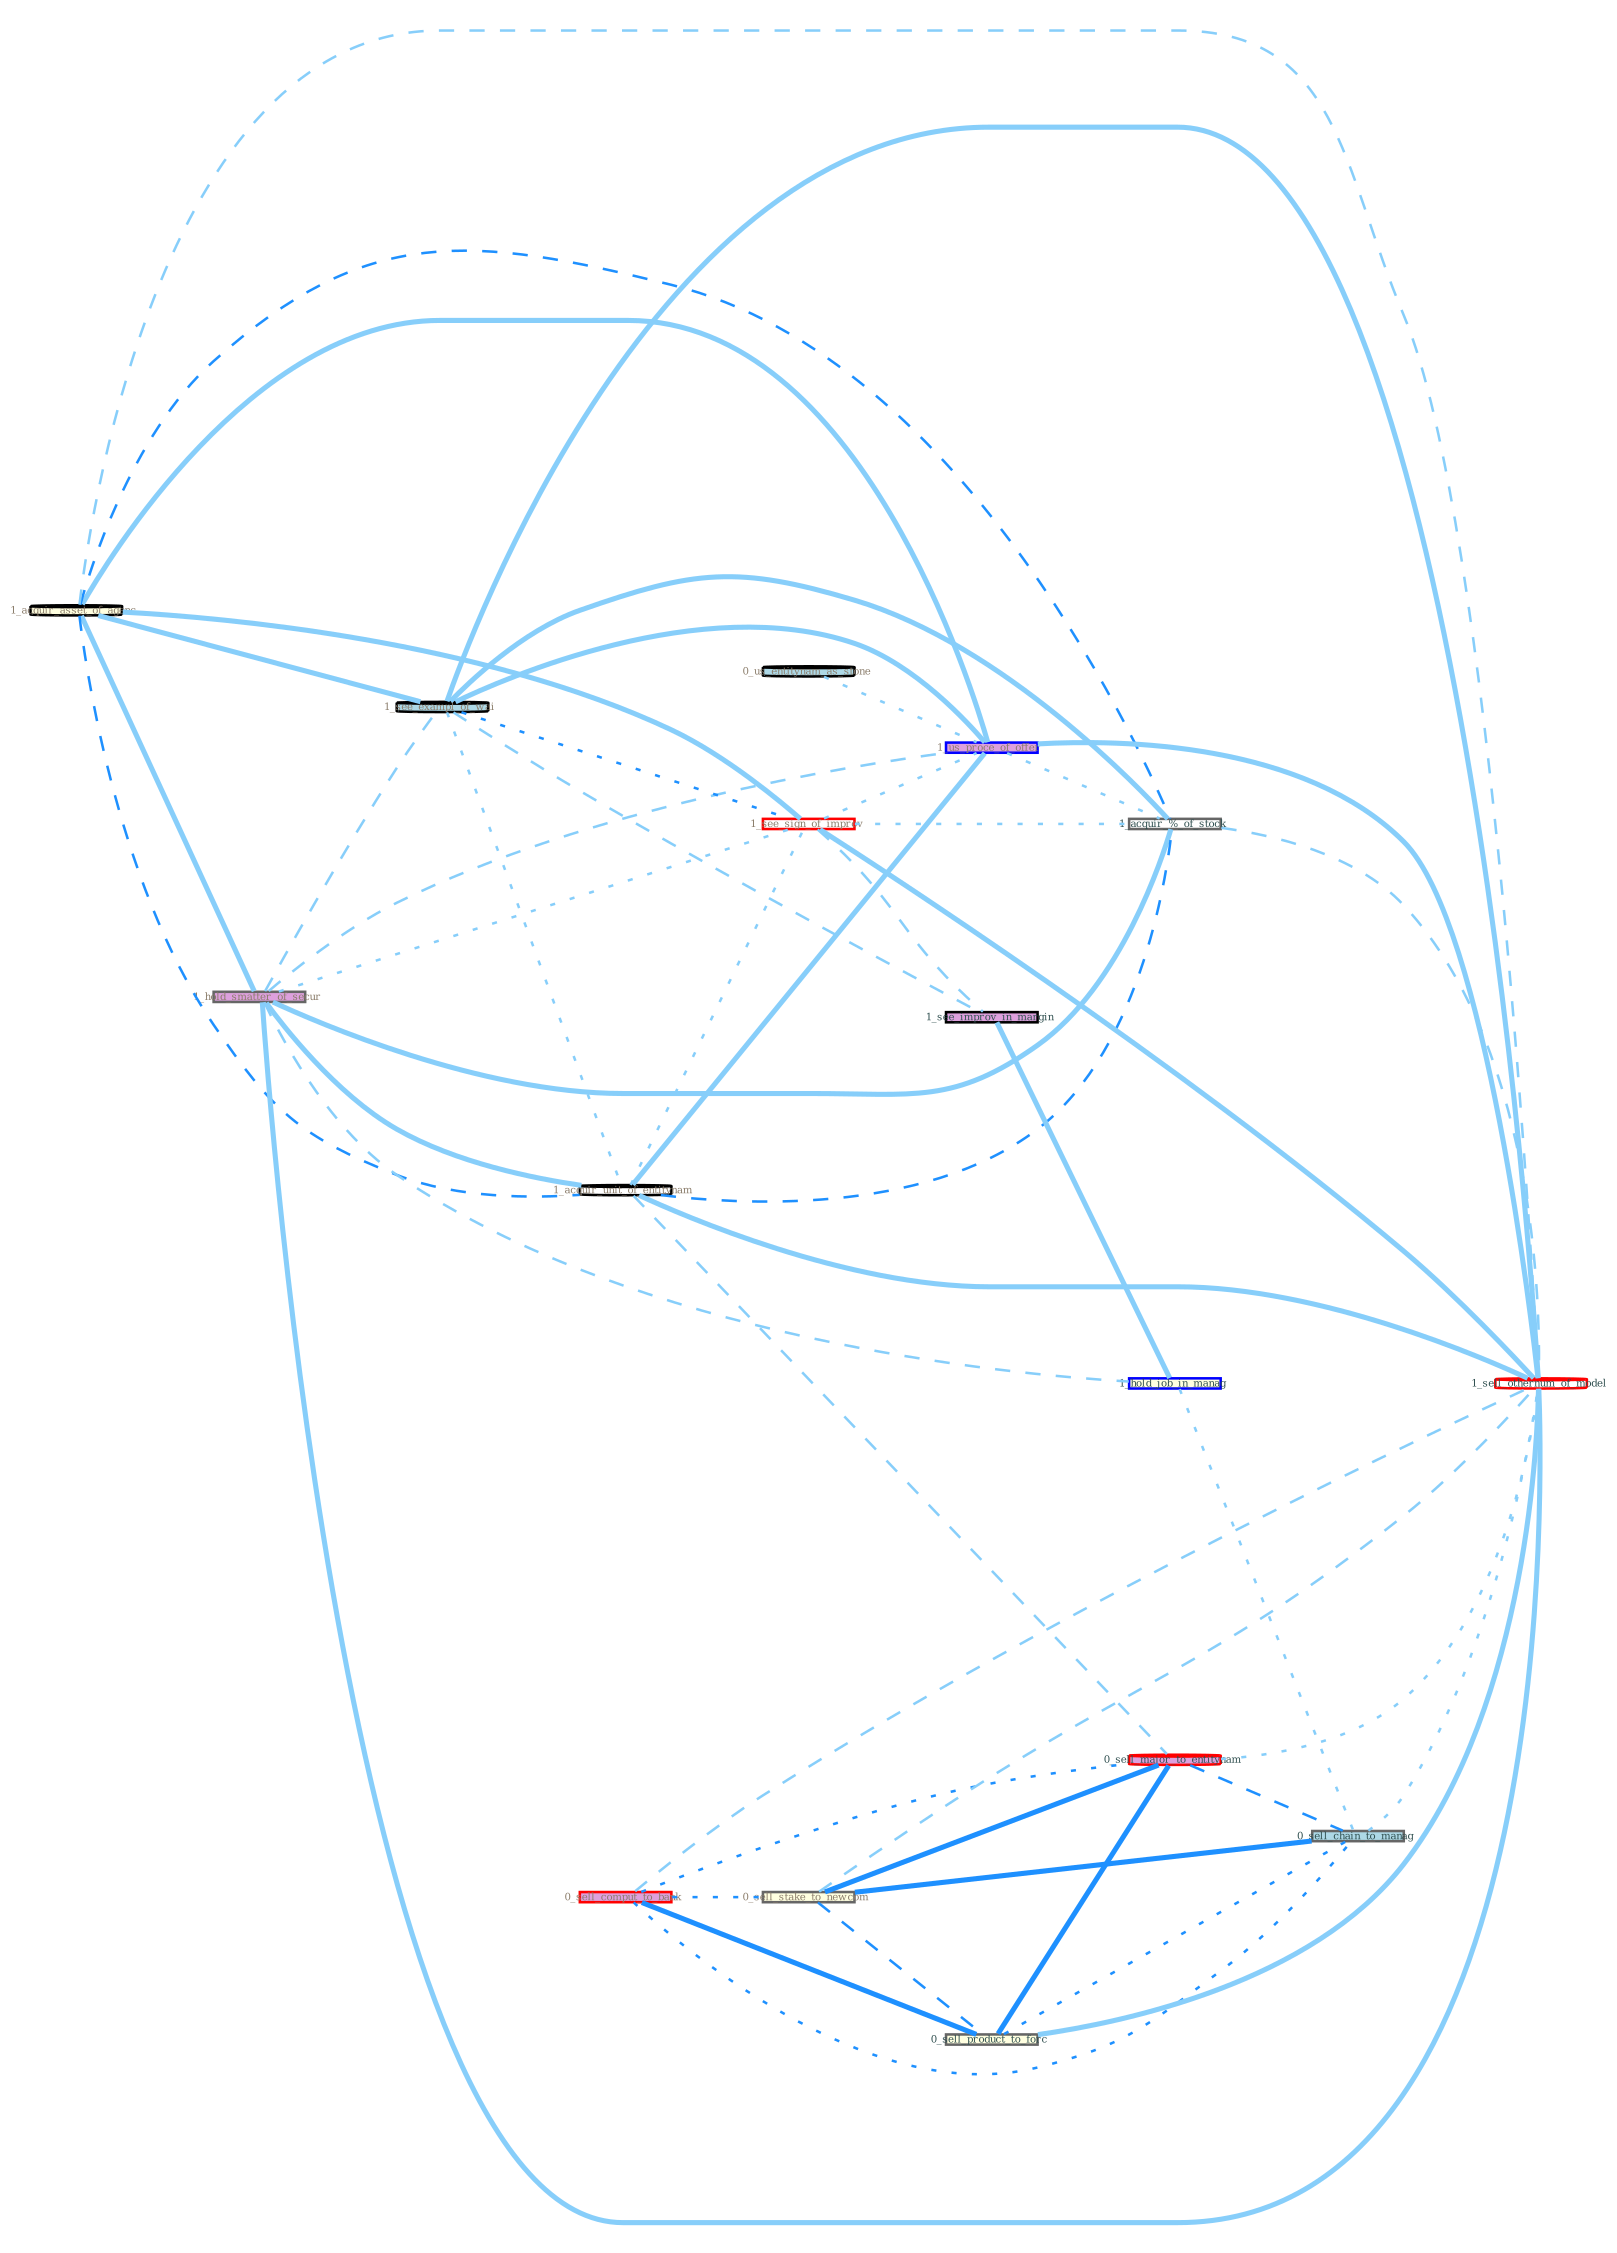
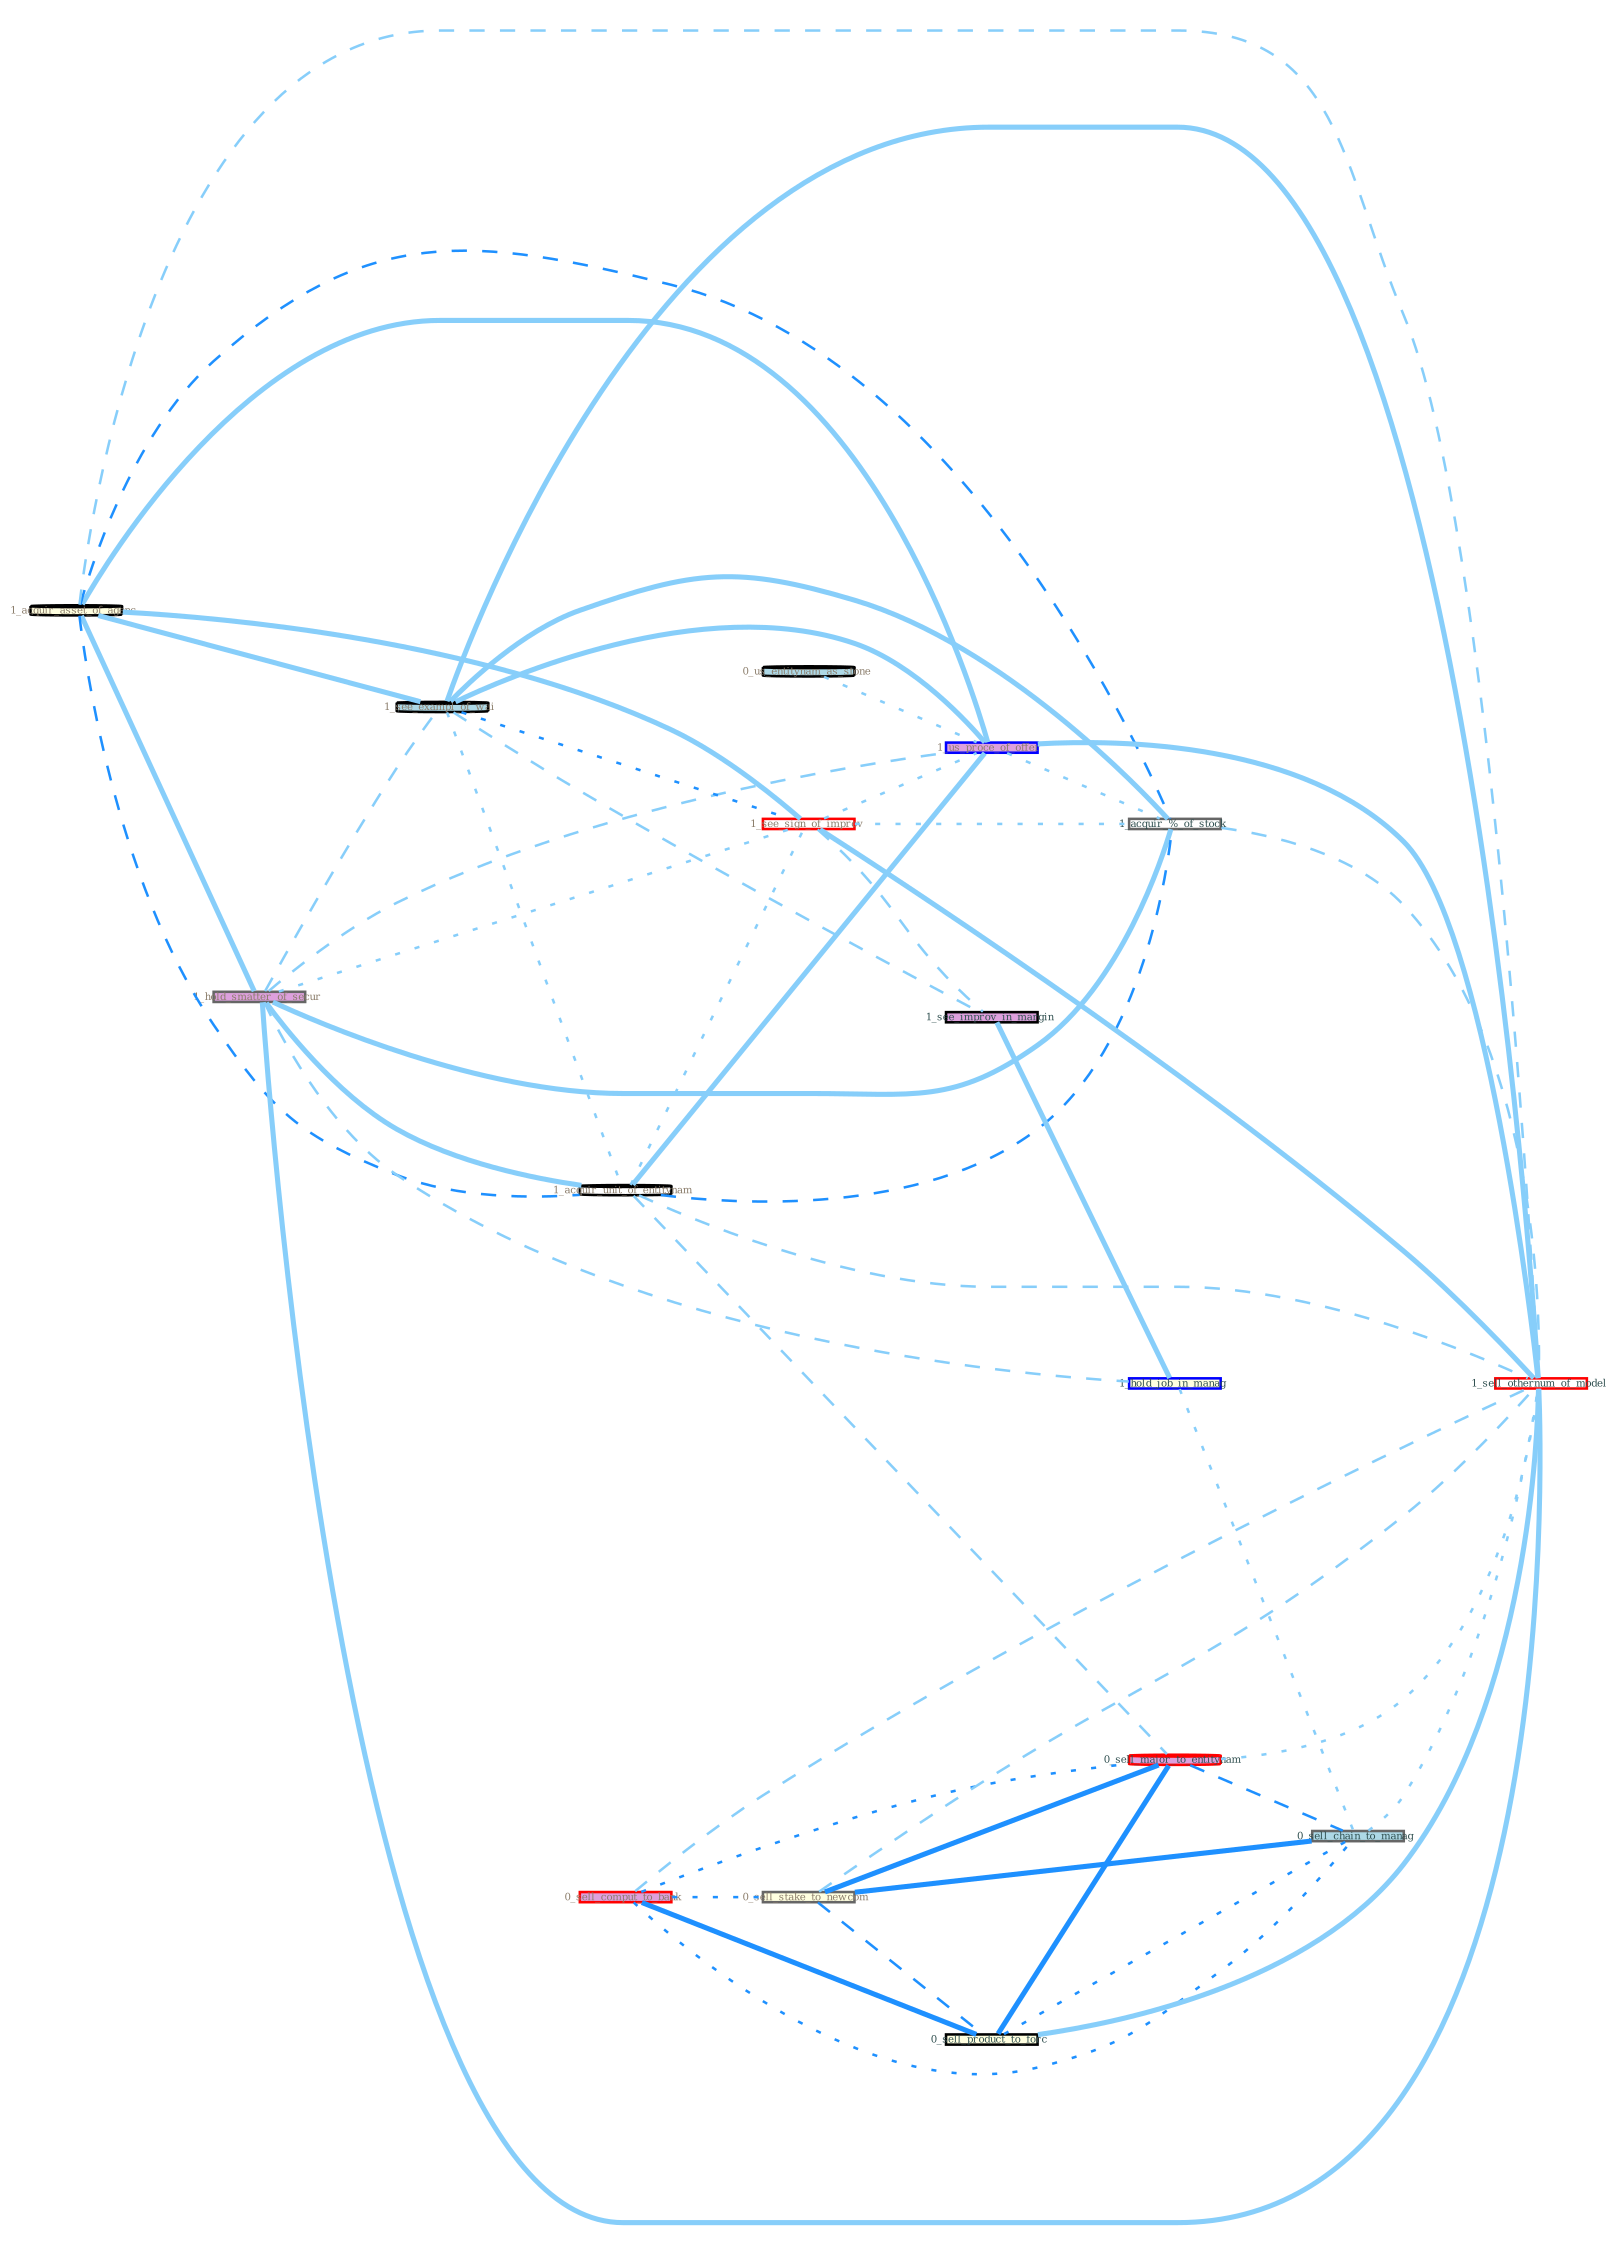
edge "1_acquir_unit_of_entitynam" -- "1_sell_othernum_of_model": style bold -> dashed
node "1_sell_othernum_of_model": shape cylinder -> box
node "0_sell_product_to_forc": color gray40 -> black
